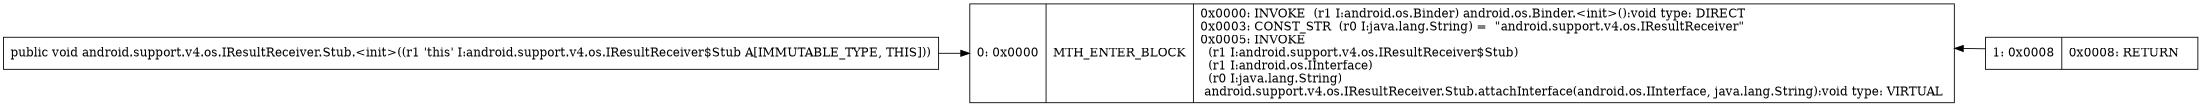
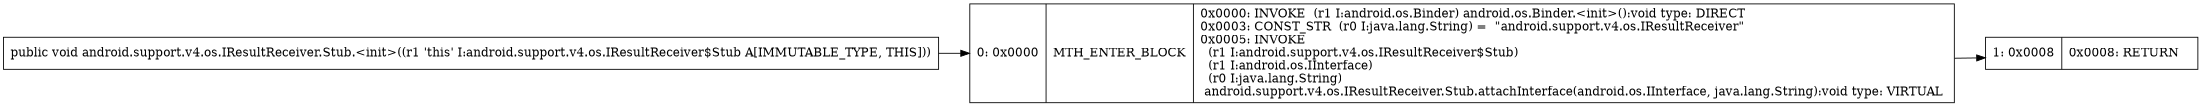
edge "1: 0x0008" -> "0: 0x0000": reversed
